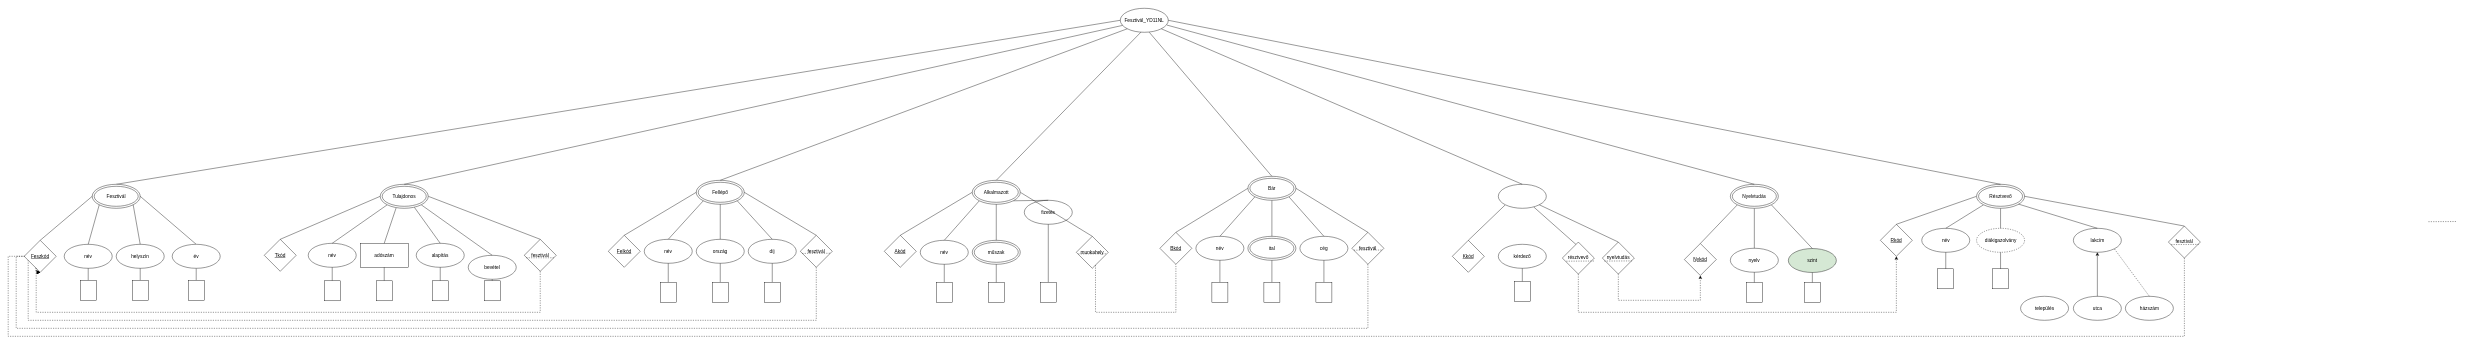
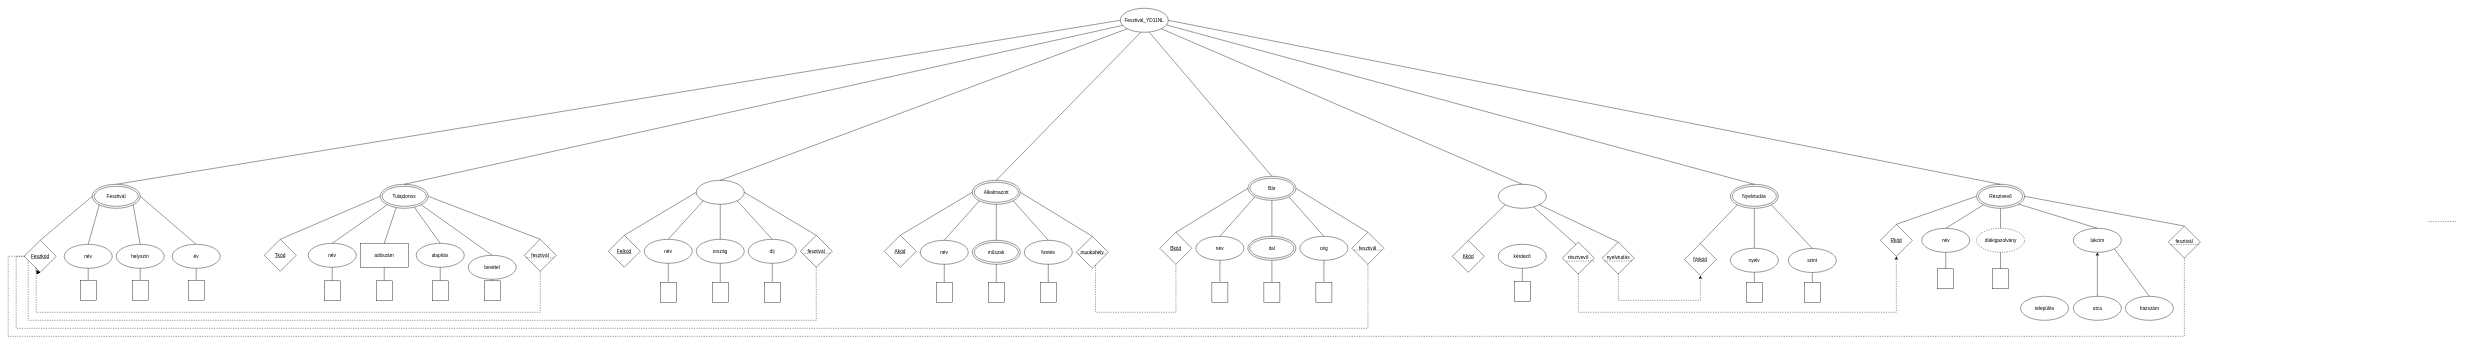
node "Fellépő": removed
node "fizetés": moved (1048, 212) -> (1048, 252)
node "szint": fillcolor #d5e8d4 -> #ffffff
edge "lakcím" -- "házszám": style dashed -> solid
